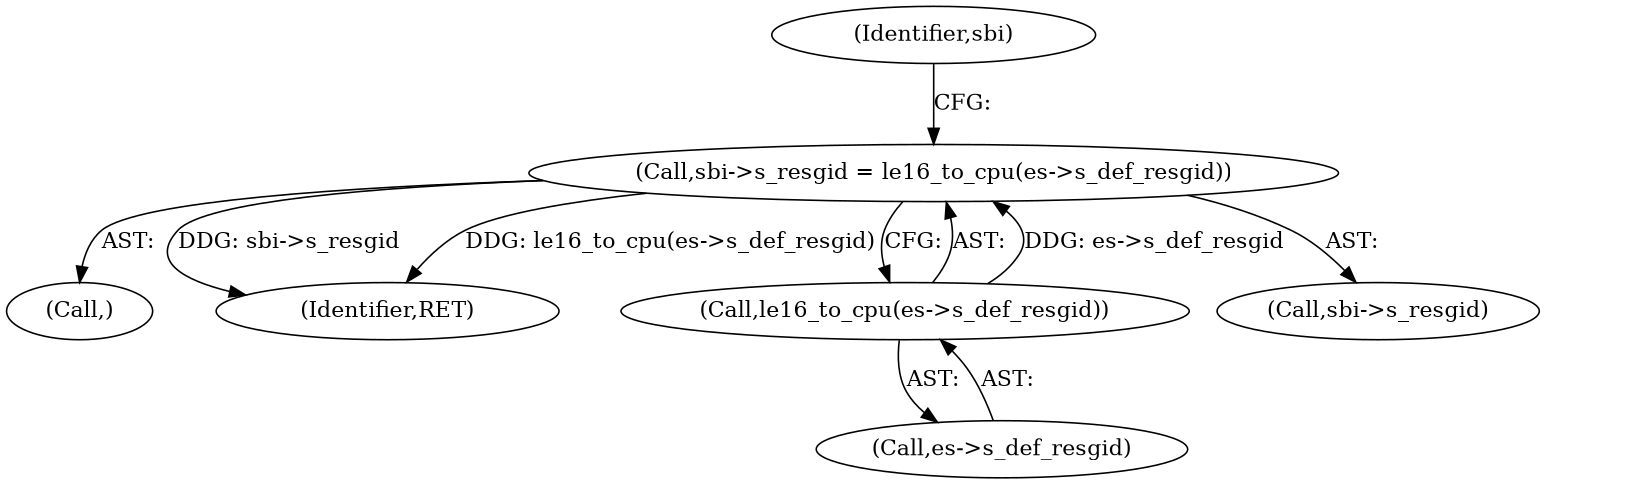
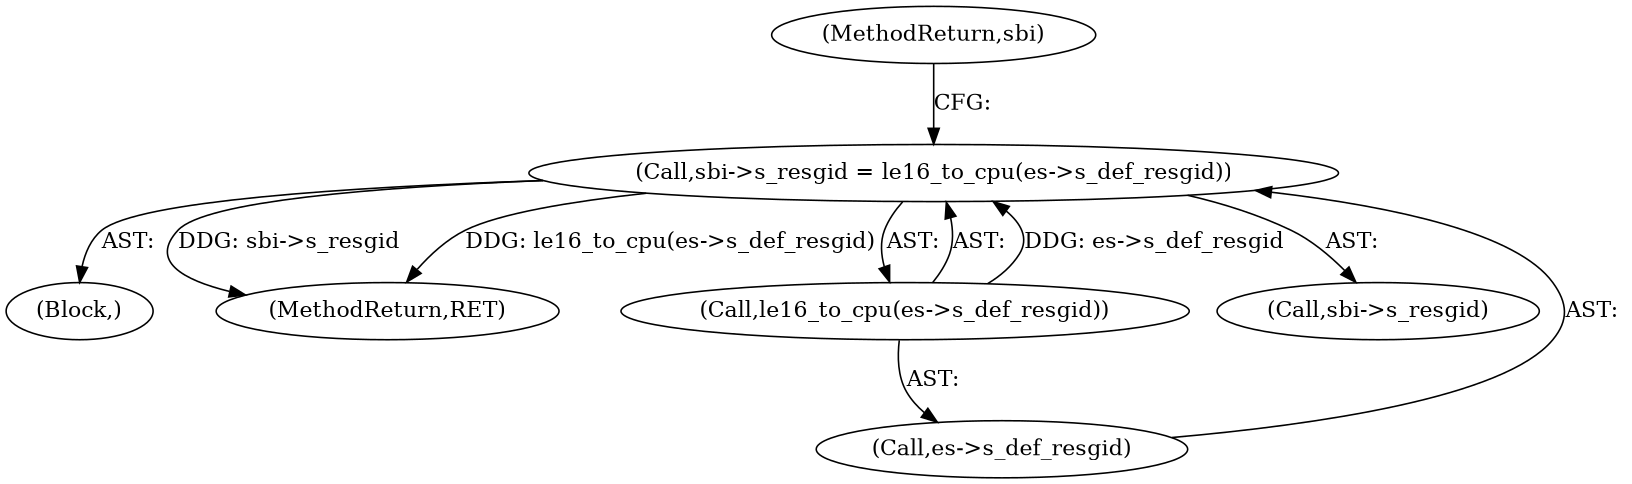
node "(Identifier,sbi)": label "(Identifier,sbi)" -> "(MethodReturn,sbi)"
edge "(Call,sbi->s_resgid = le16_to_cpu(es->s_def_resgid))" -> "(Call,le16_to_cpu(es->s_def_resgid))": label "CFG: " -> "AST: "
node "(Call,)": label "(Call,)" -> "(Block,)"
node "(Identifier,RET)": label "(Identifier,RET)" -> "(MethodReturn,RET)"
edge "(Call,es->s_def_resgid)" -> "(Call,le16_to_cpu(es->s_def_resgid))": now "(Call,es->s_def_resgid)" -> "(Call,sbi->s_resgid = le16_to_cpu(es->s_def_resgid))"
